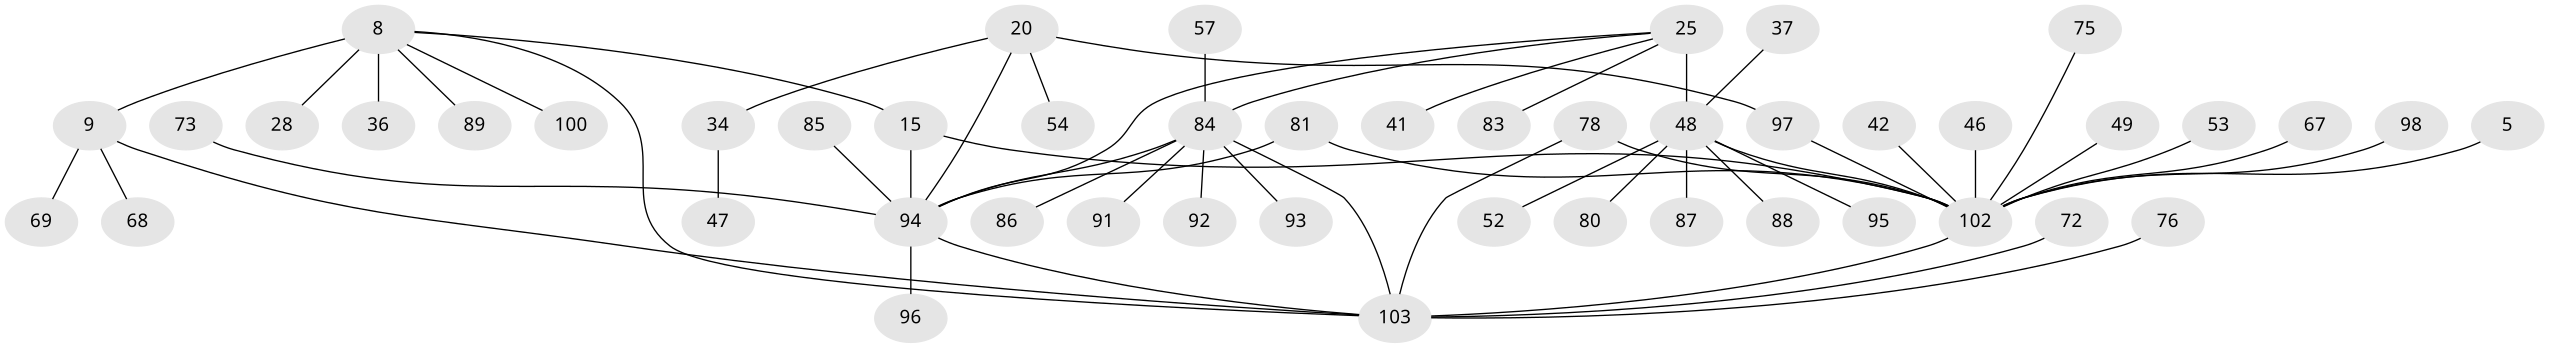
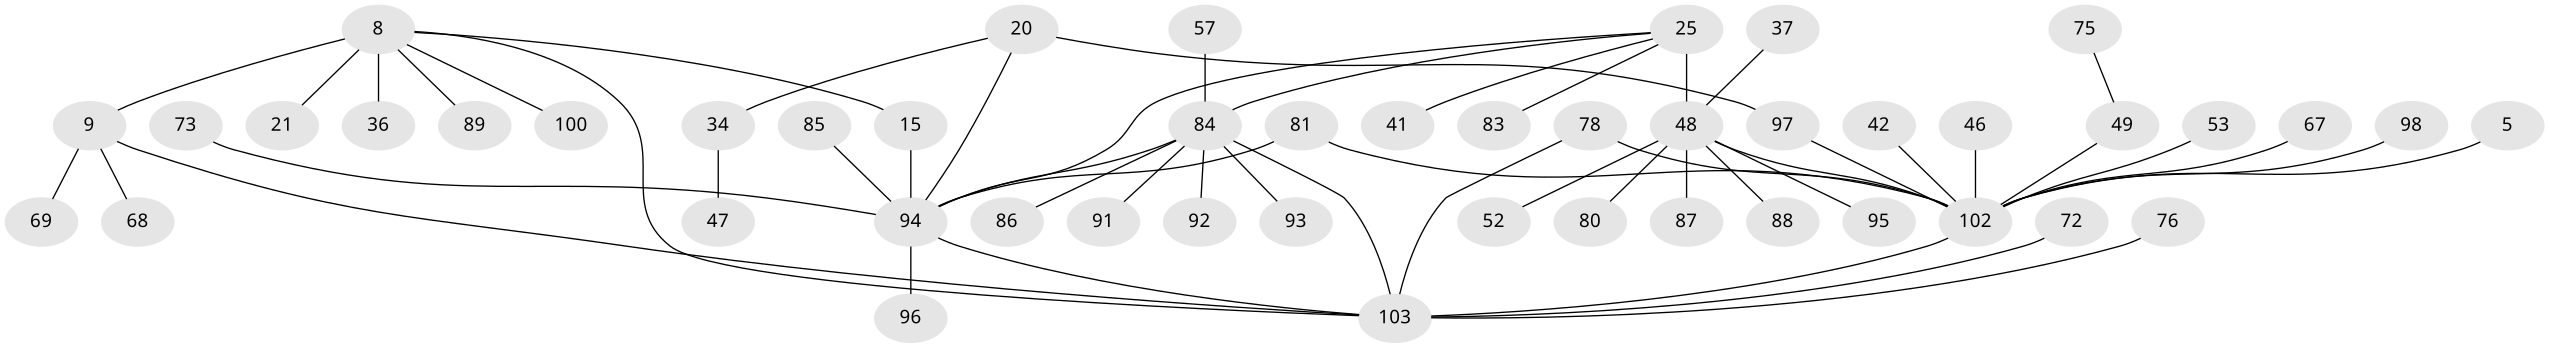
node "28": label "28" -> "21"
node "54": removed
edge "75" -- "102": now "75" -- "49"
edge "15" -- "102": removed
